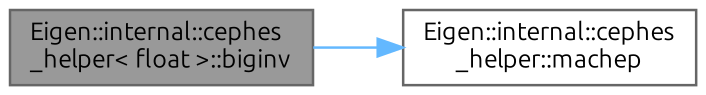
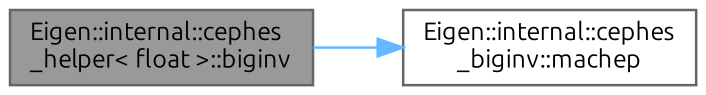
node "Eigen::internal::cephes _helper::machep": label "Eigen::internal::cephes _helper::machep" -> "Eigen::internal::cephes _biginv::machep"
